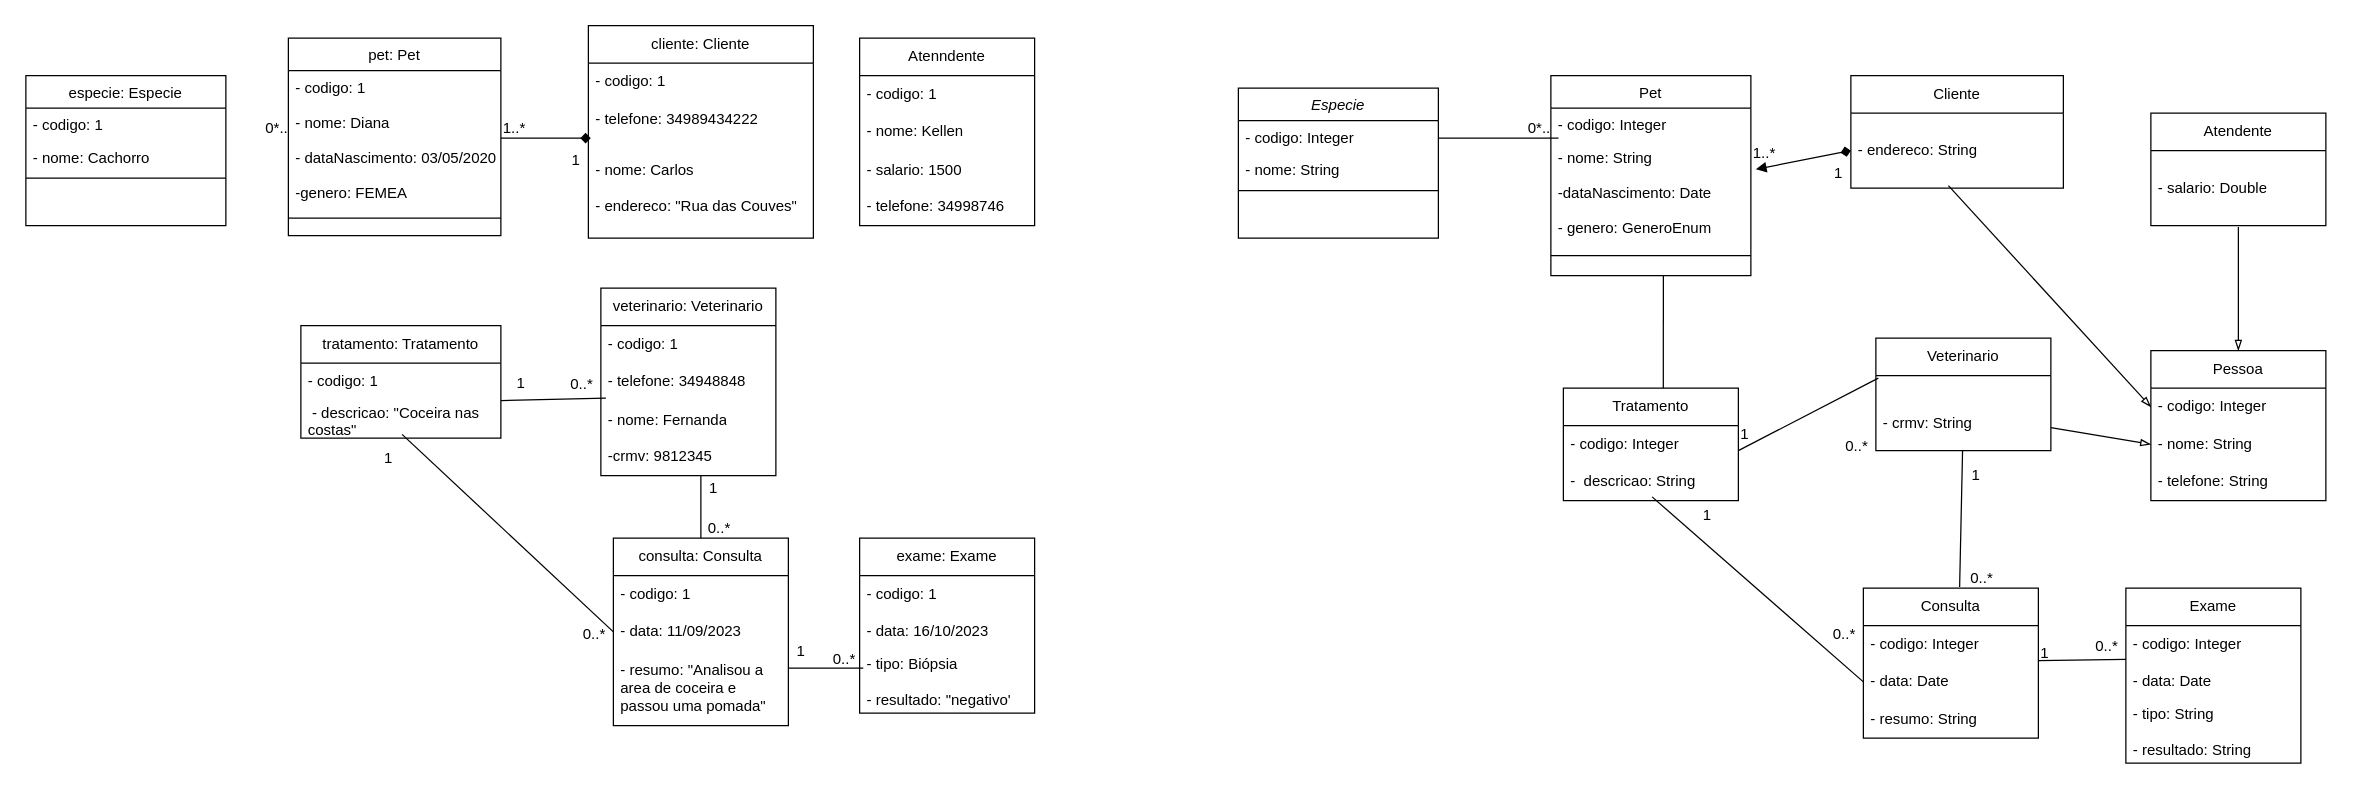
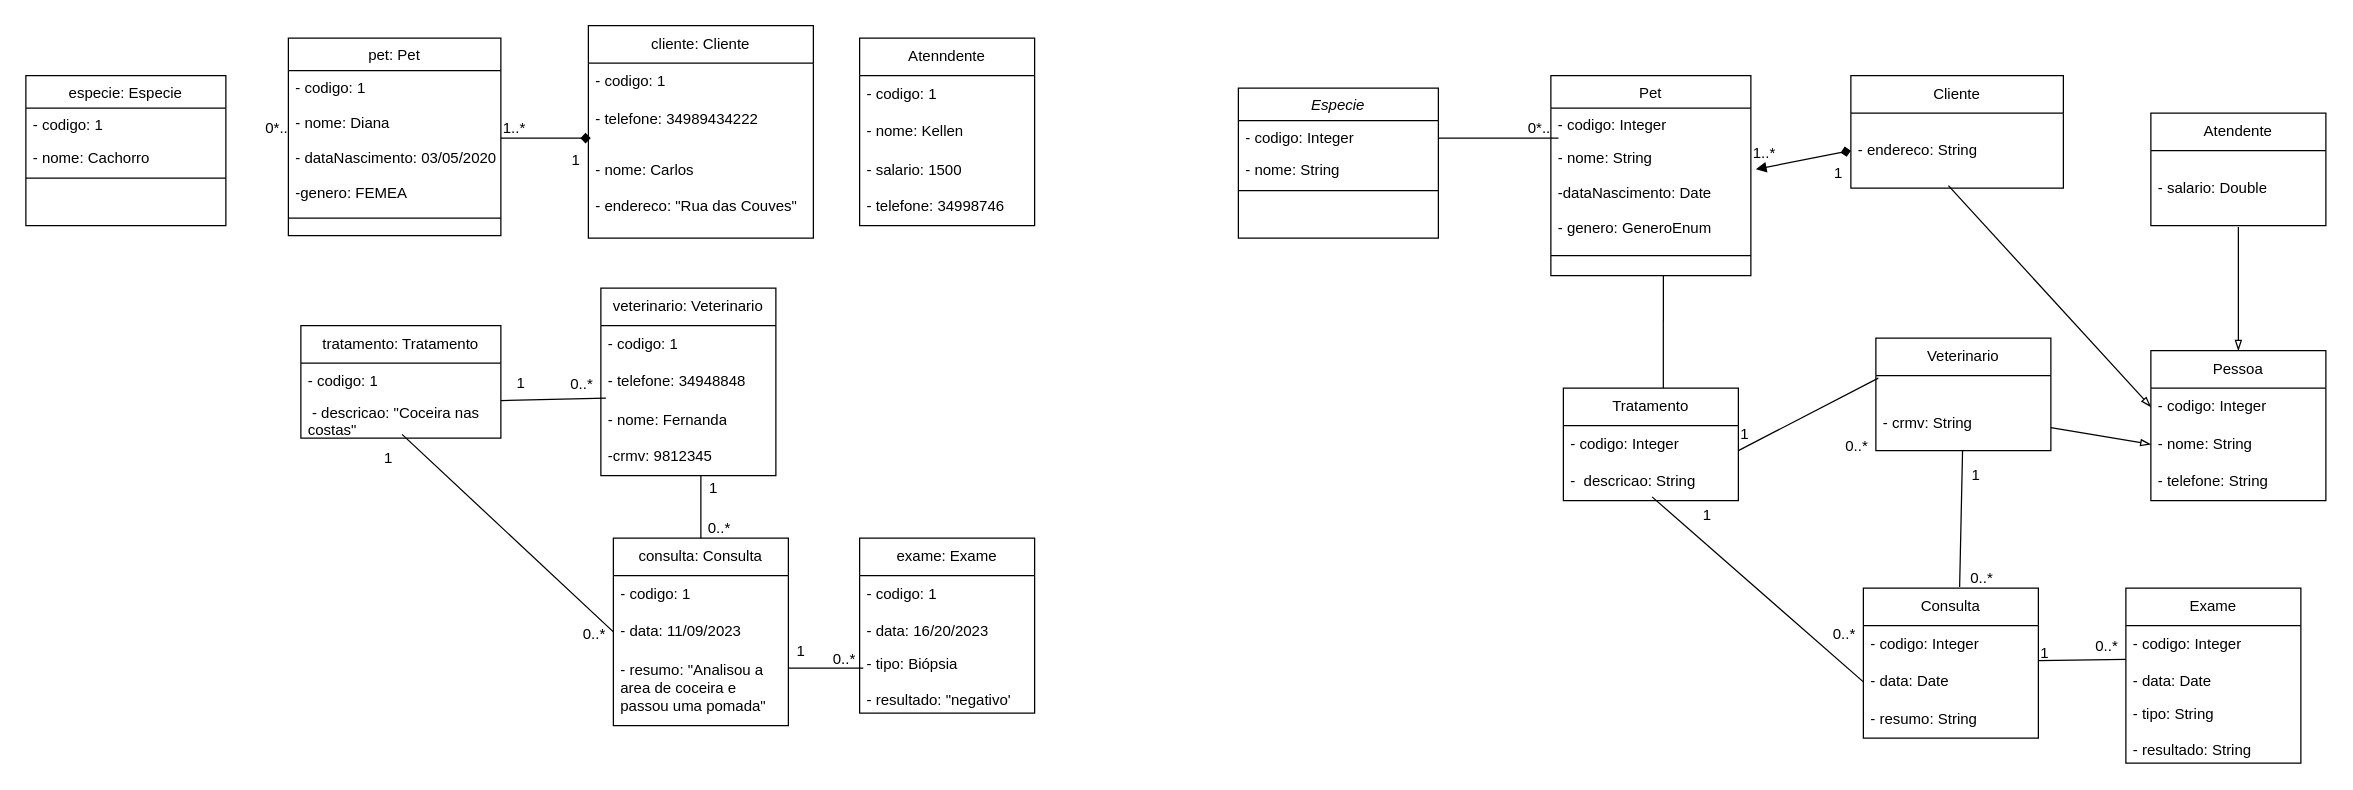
node "- data: 16/10/2023": label "- data: 16/10/2023" -> "- data: 16/20/2023"
